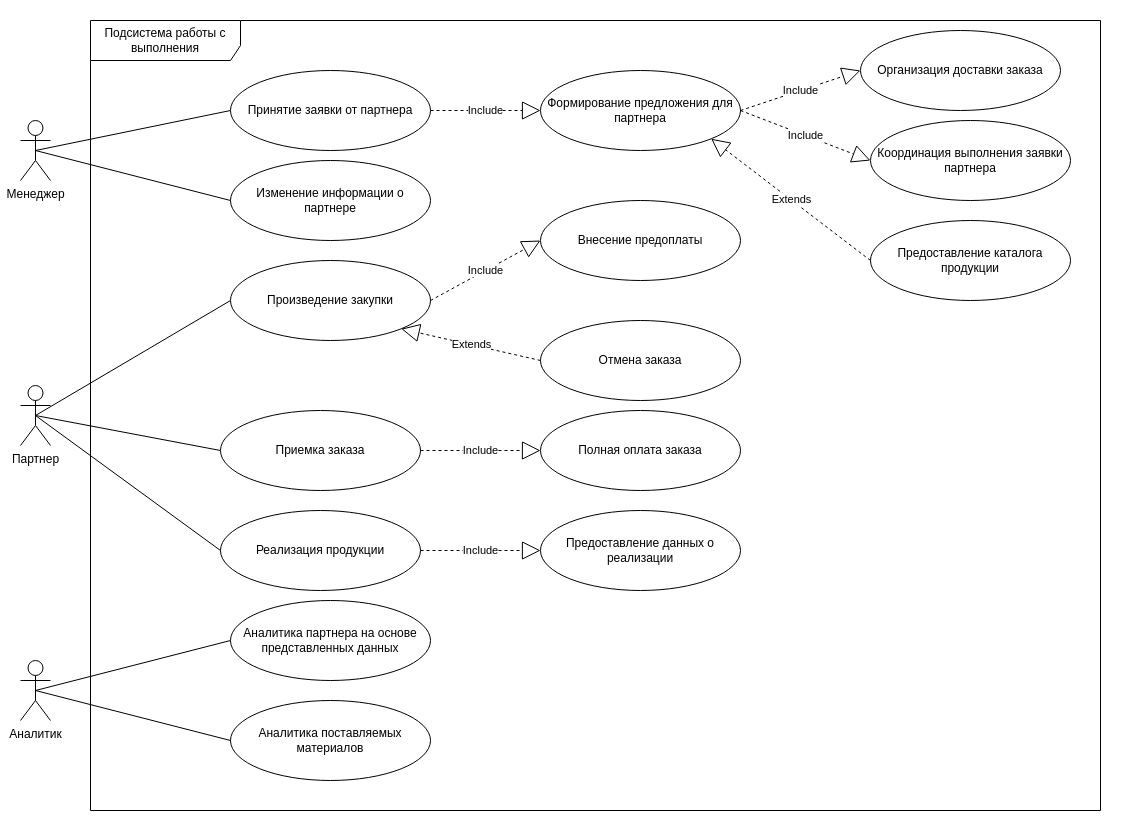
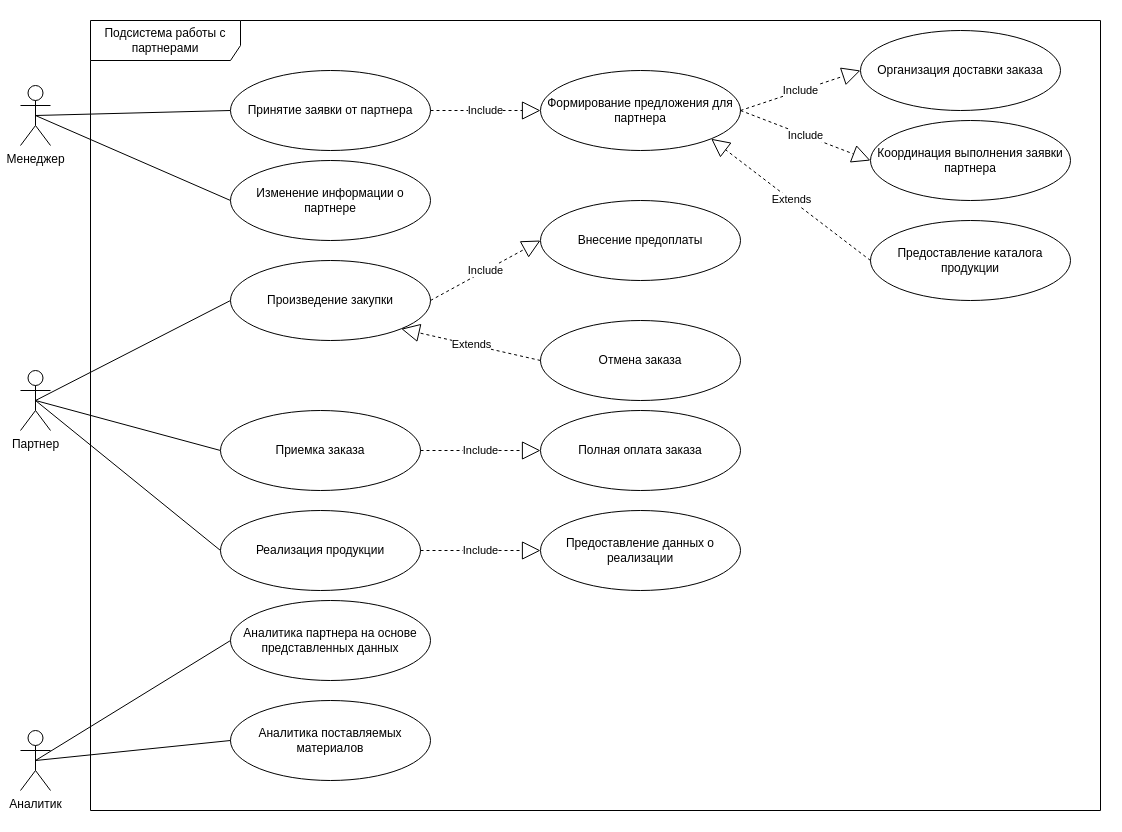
node "Подсистема работы с выполнения": label "Подсистема работы с выполнения" -> "Подсистема работы с партнерами"
node "Менеджер": moved (36, 151) -> (36, 116)
node "Партнер": moved (36, 416) -> (36, 401)
node "Аналитик": moved (36, 691) -> (36, 761)
